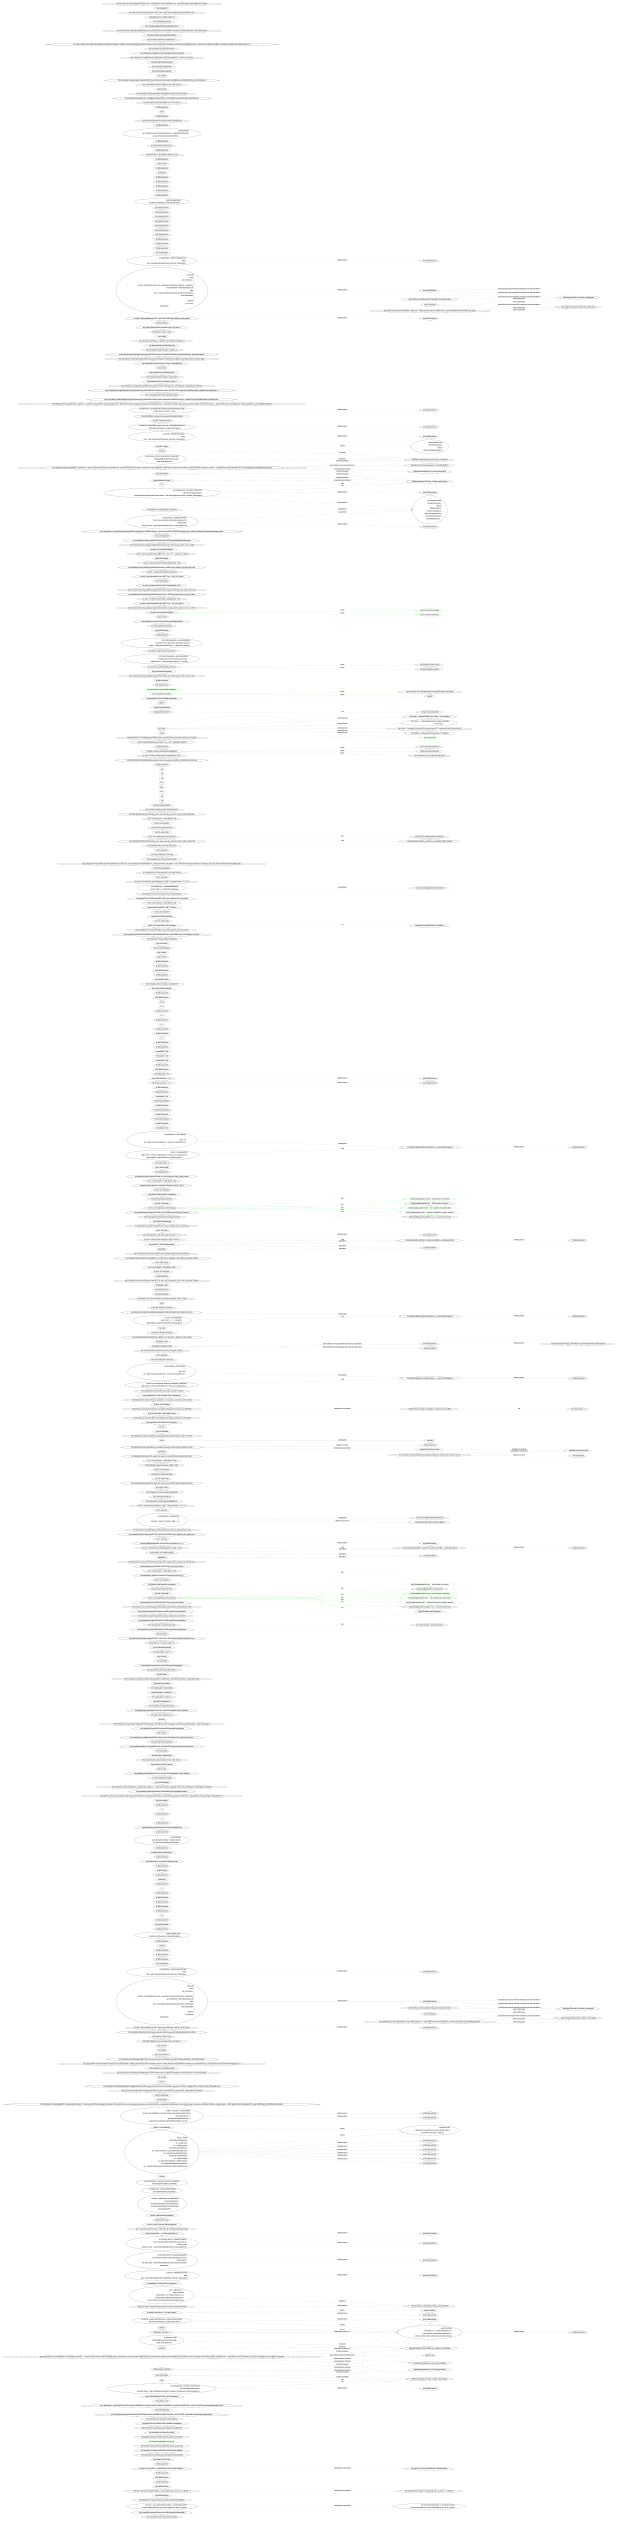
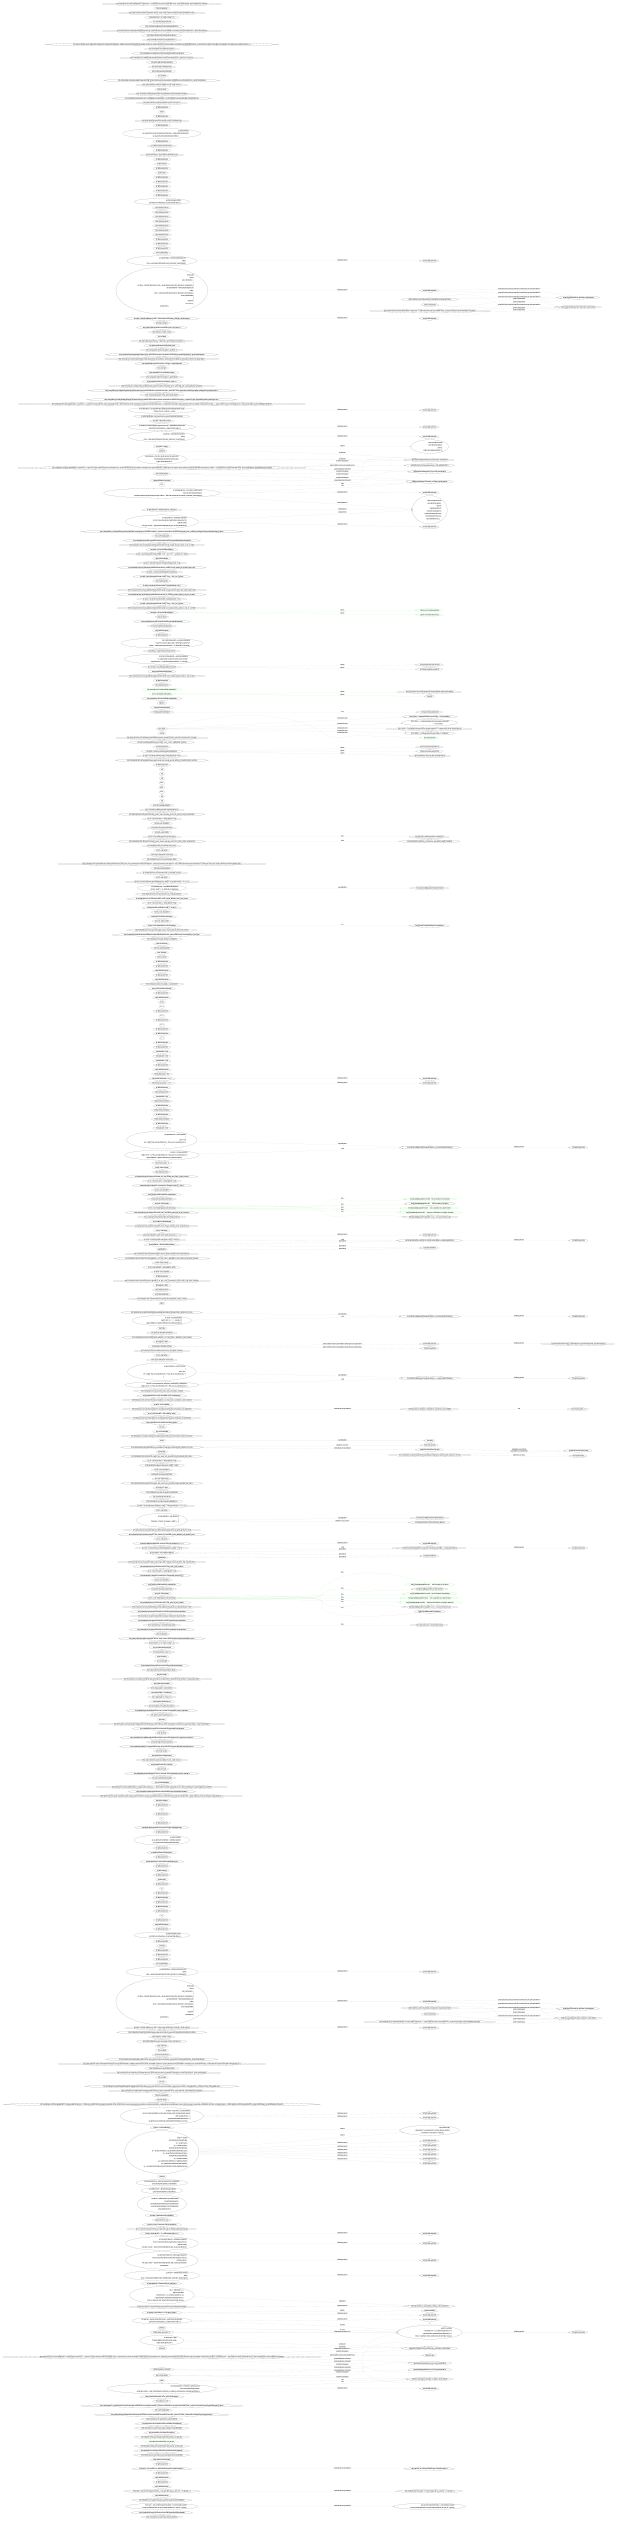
node "Assert.IsType<AddOptions>(result.Value)": removed
